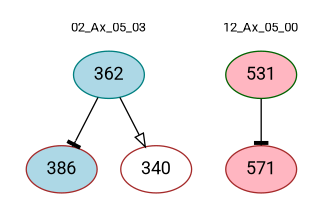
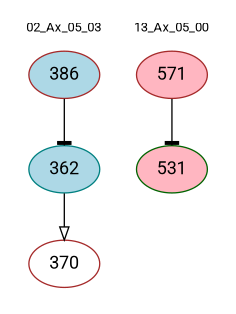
cluster "12_Ax_05_00": label "12_Ax_05_00" -> "13_Ax_05_00"
edge "362" -> "386": reversed
edge "531" -> "571": reversed
node "340": label "340" -> "370"
